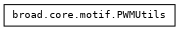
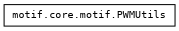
node "broad.core.motif.PWMUtils": label "broad.core.motif.PWMUtils" -> "motif.core.motif.PWMUtils"
